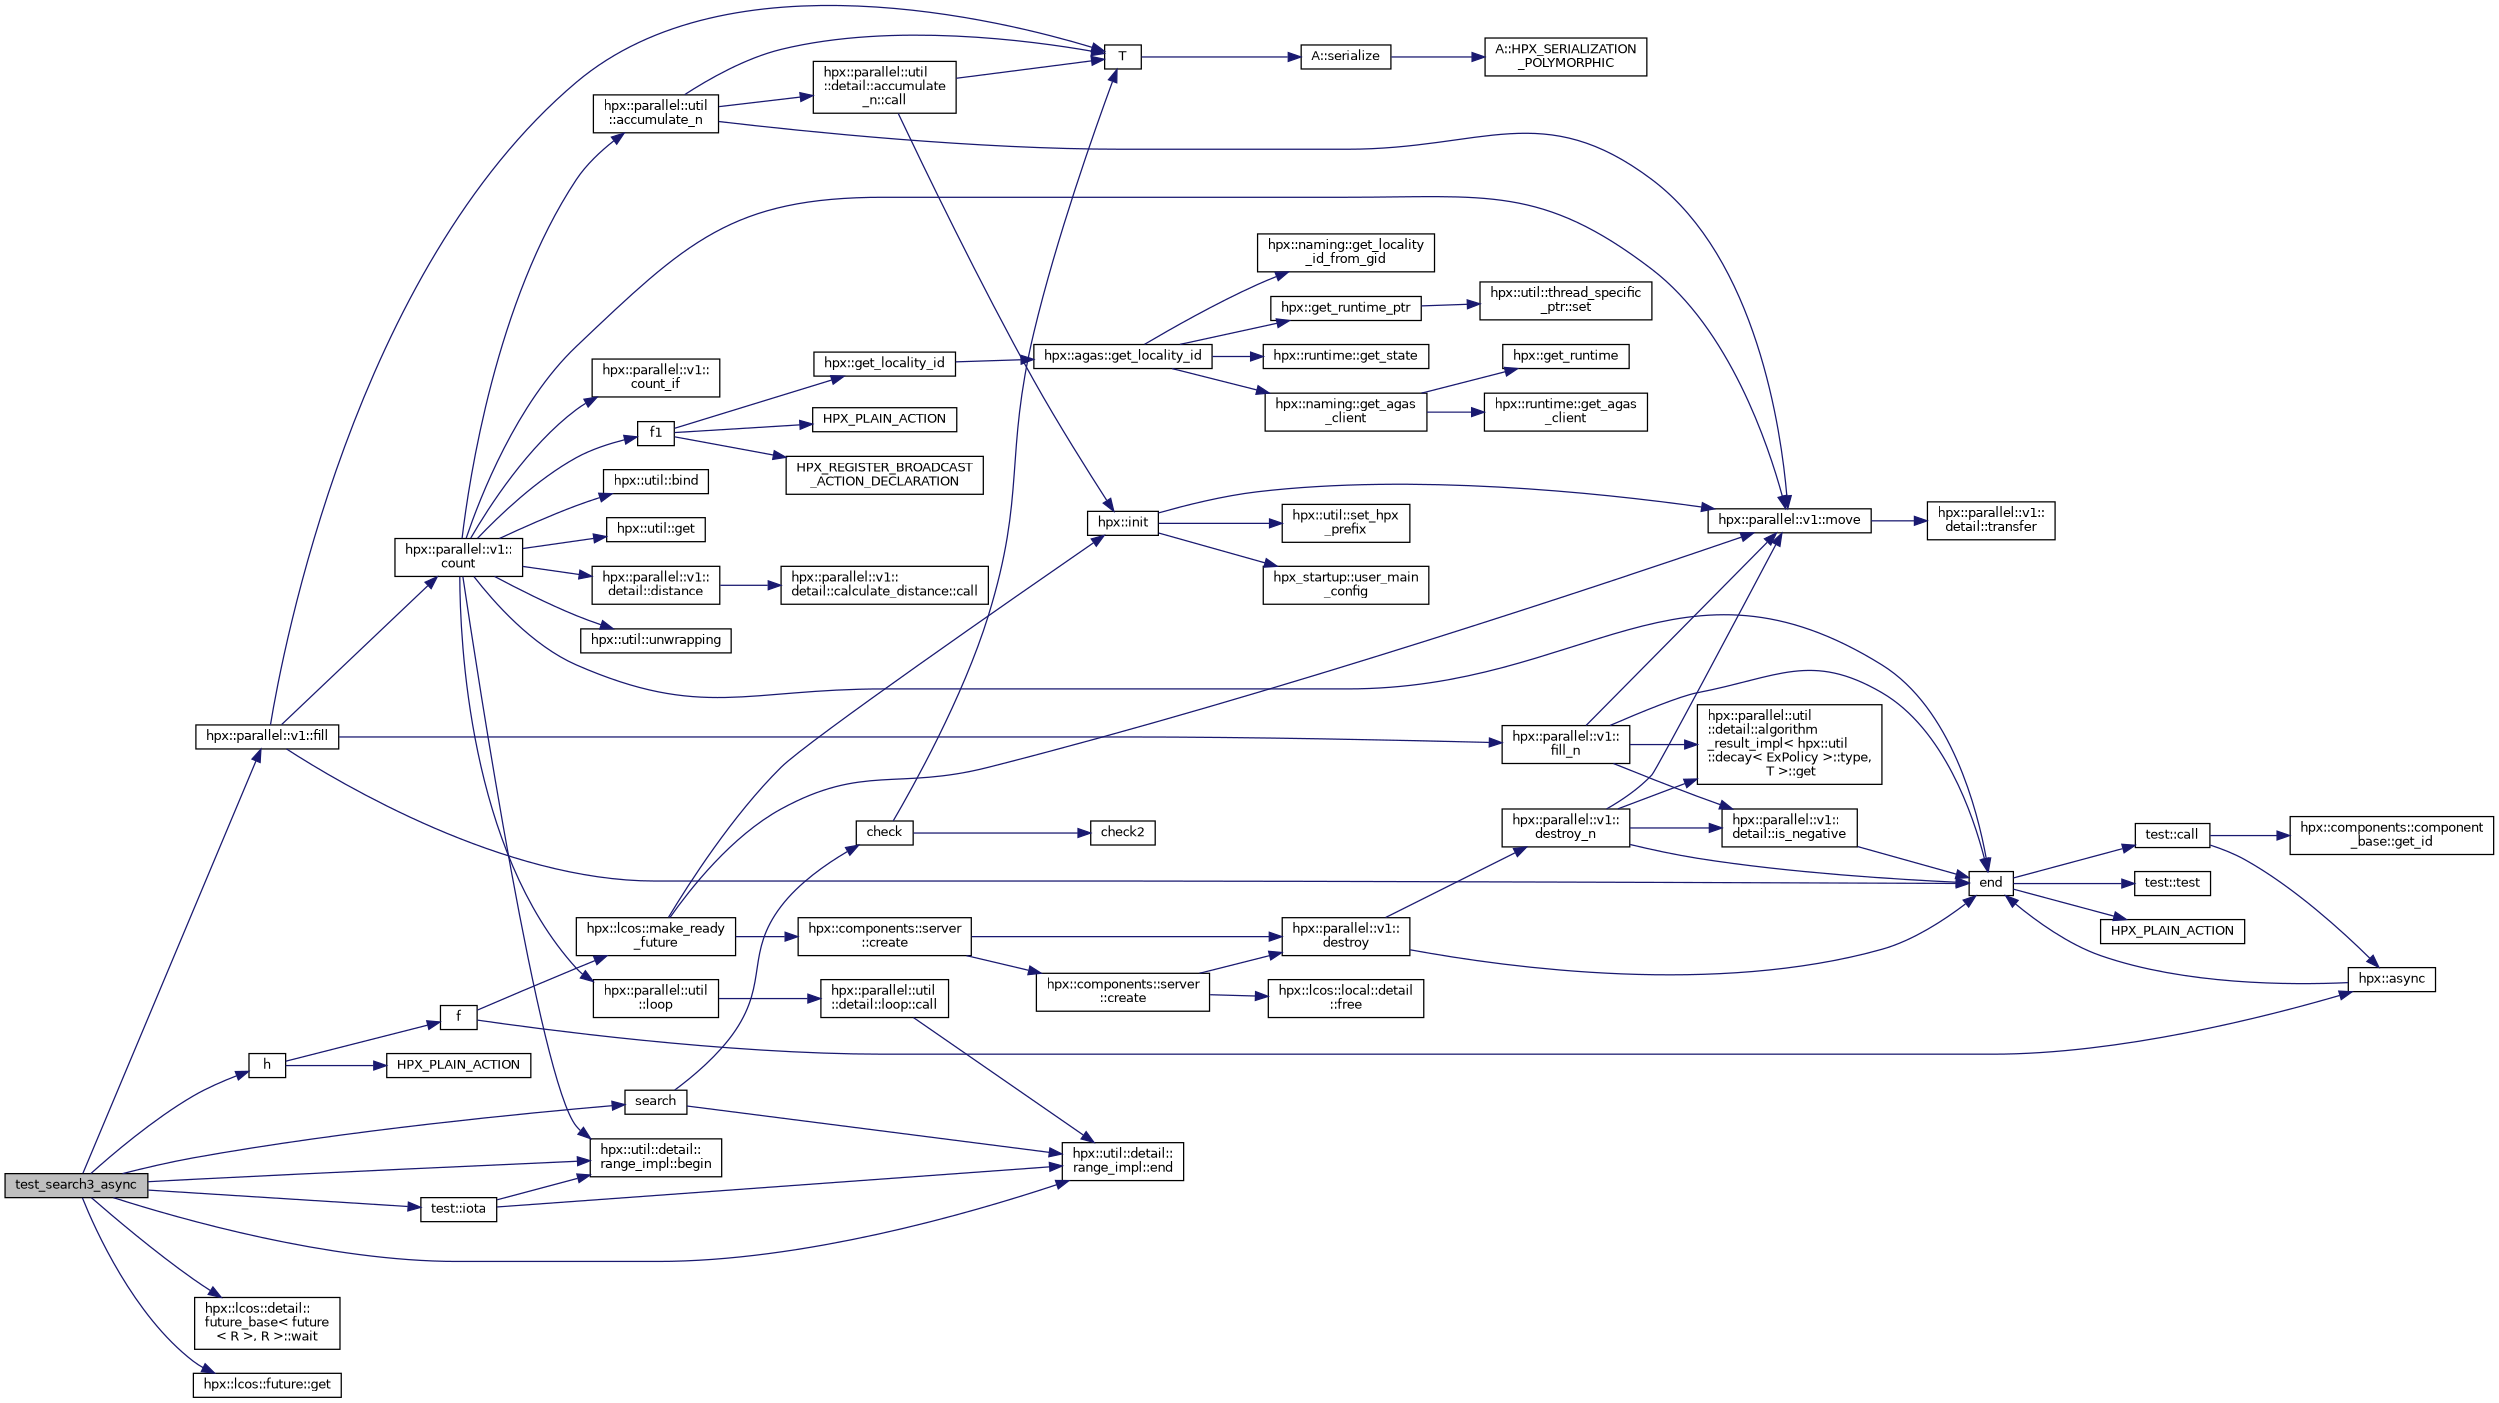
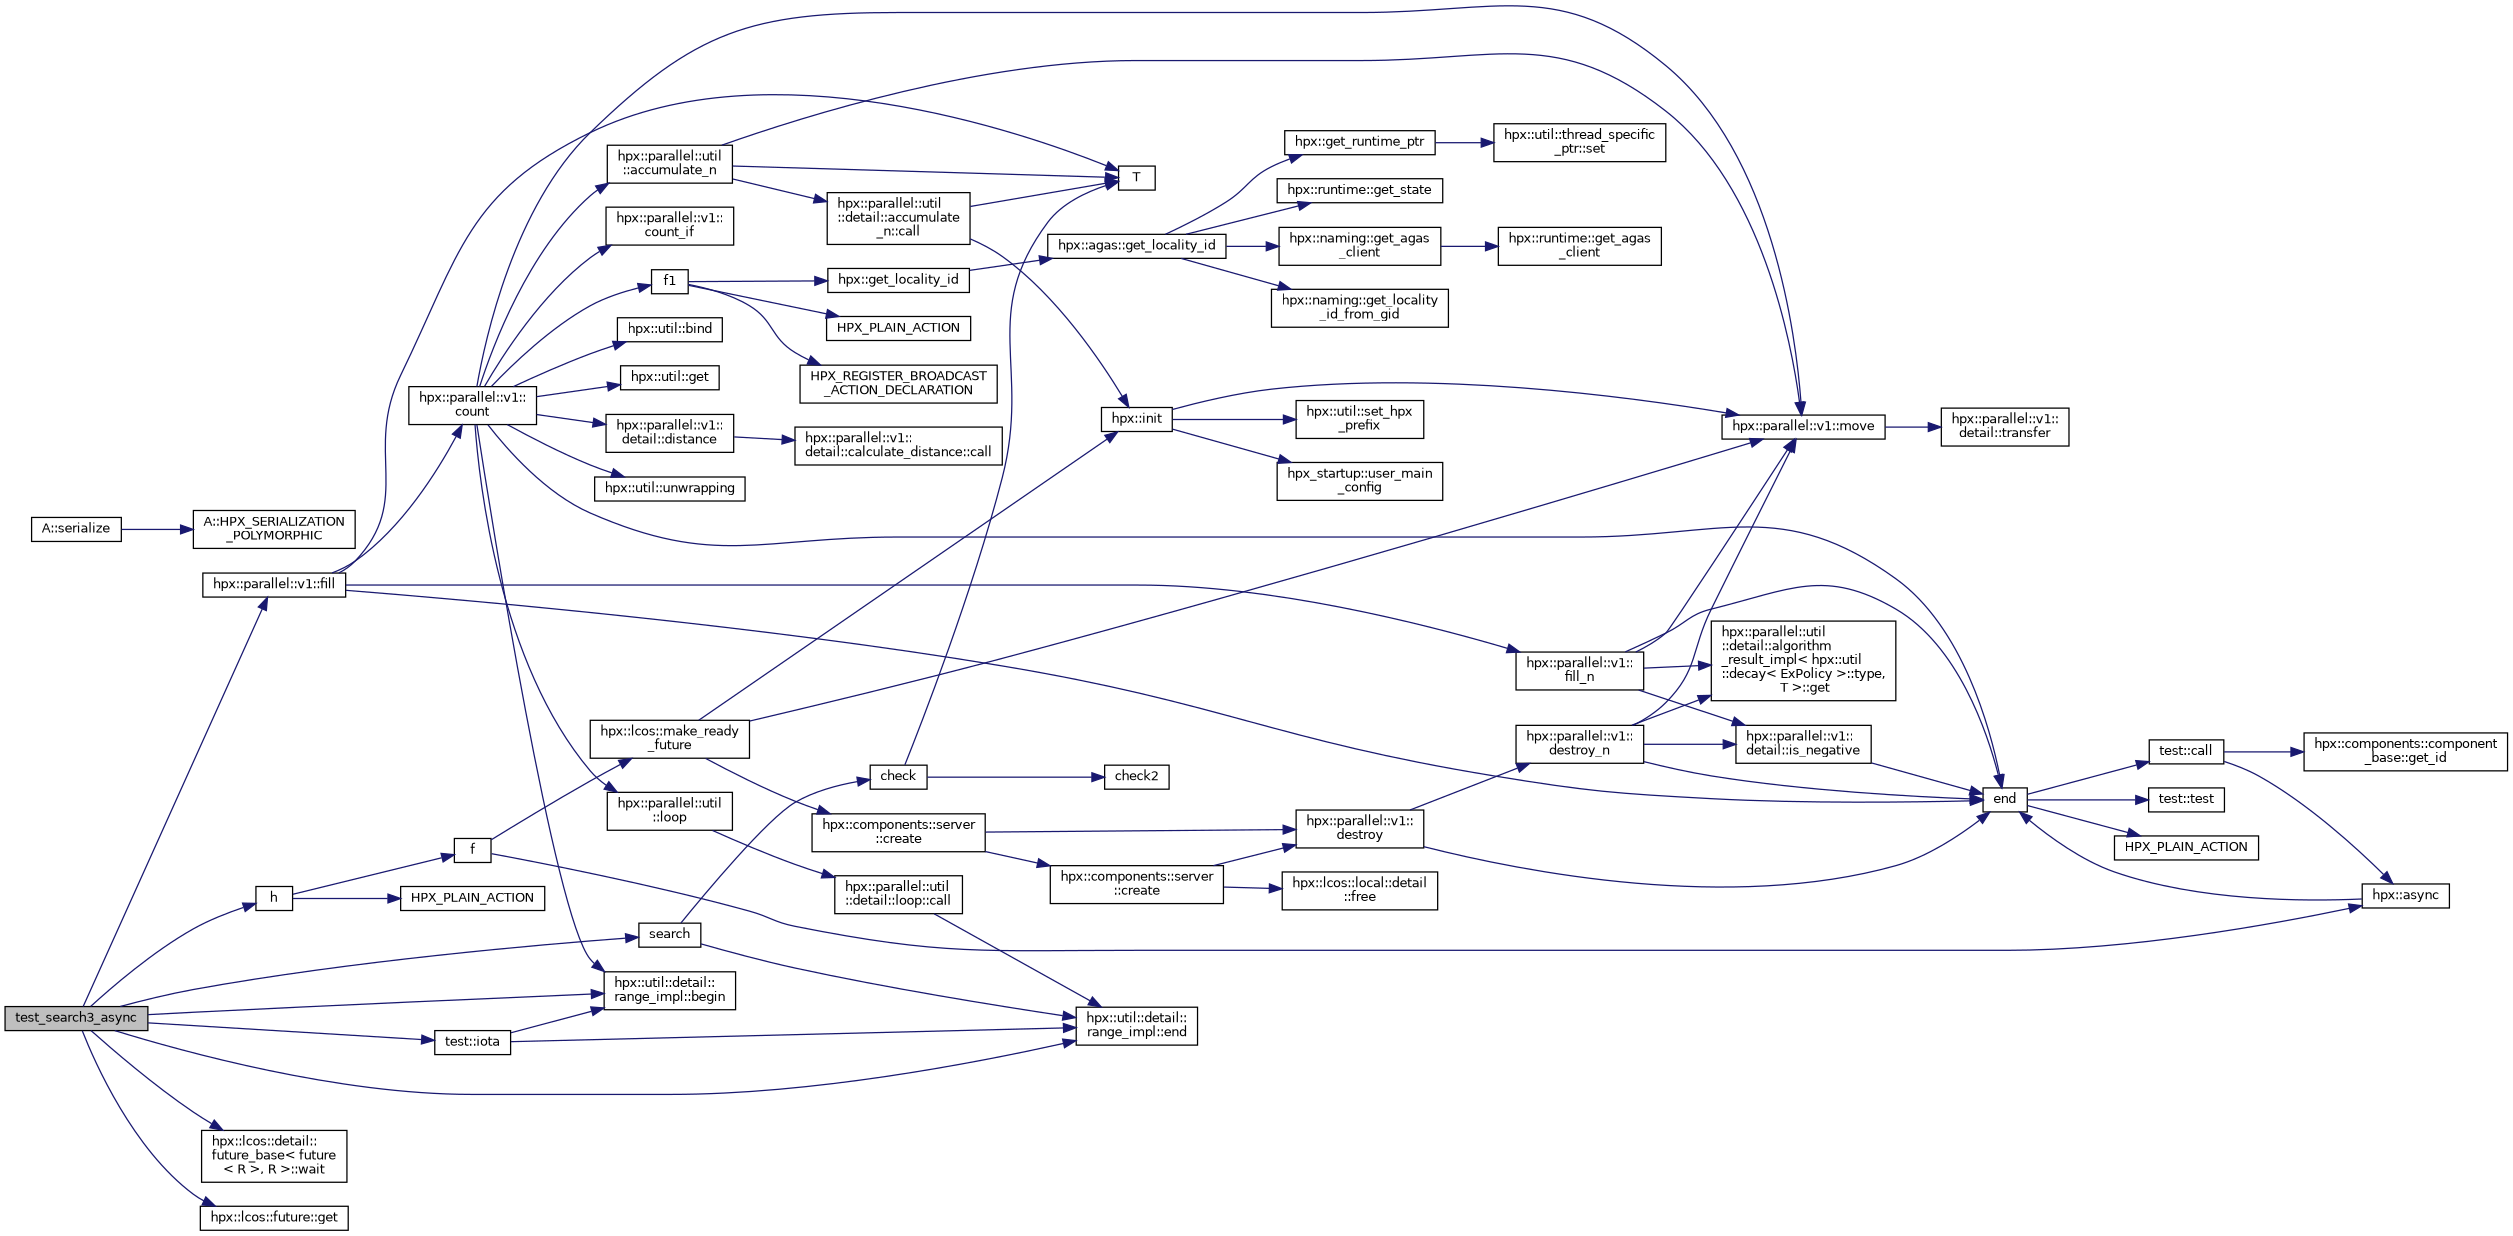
edge "T" -> "A::serialize": removed
node "hpx::get_runtime": removed
